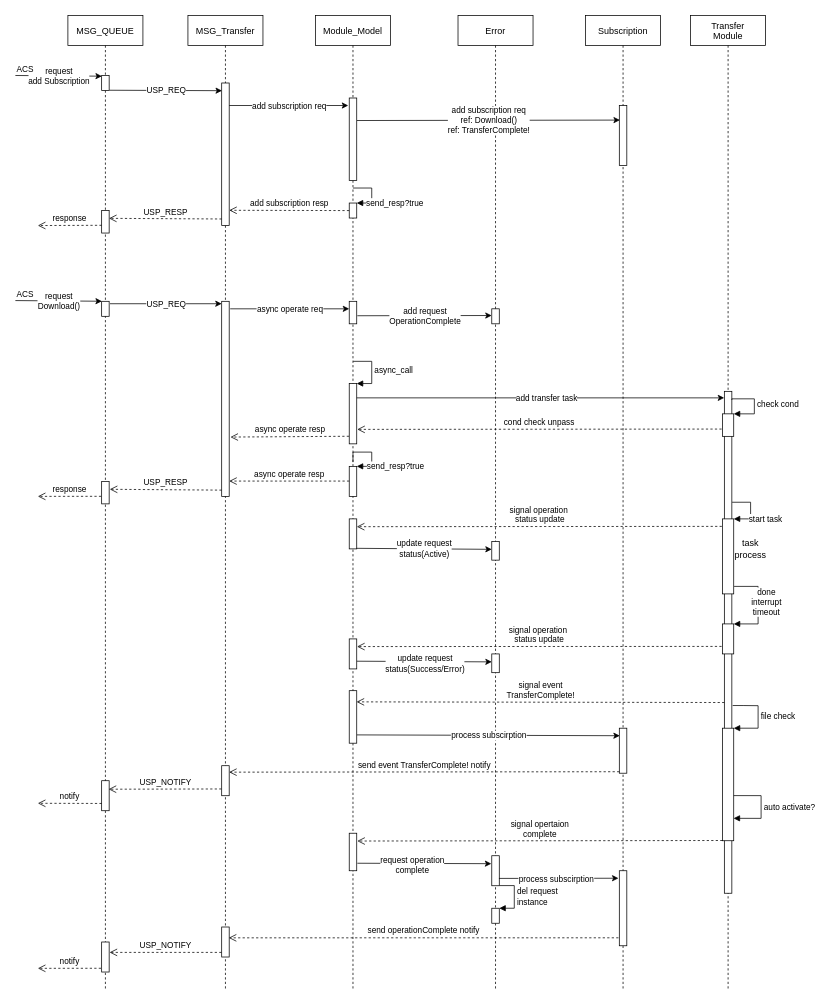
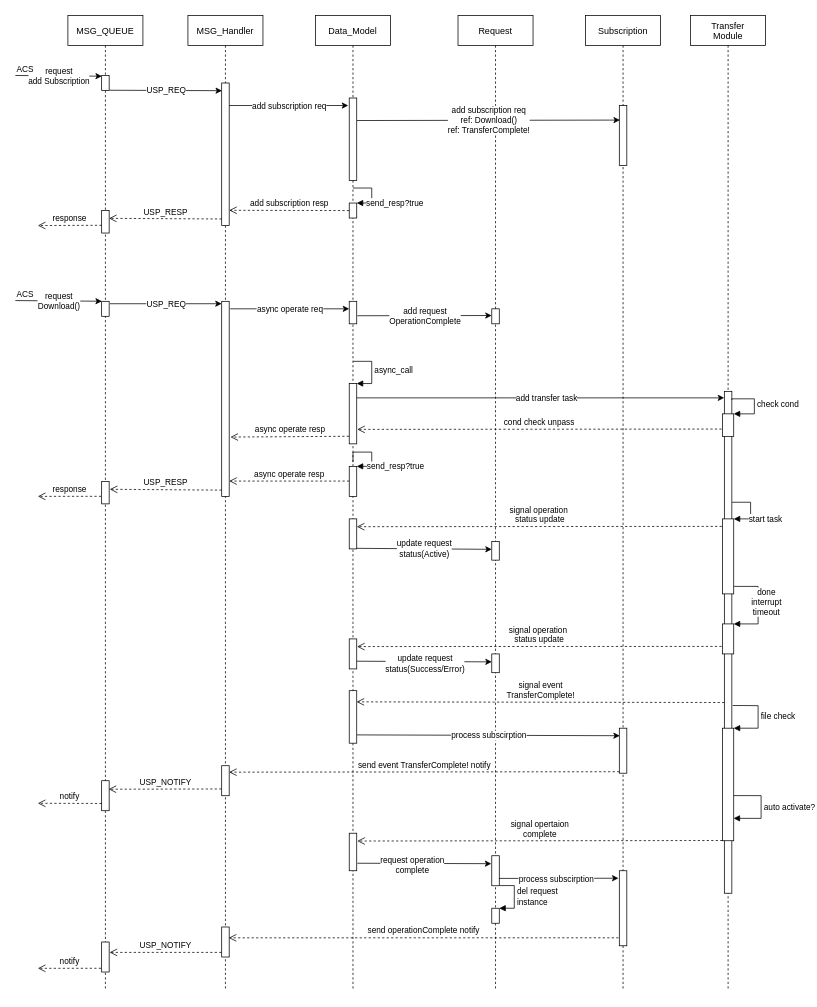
node "MSG_Transfer": label "MSG_Transfer" -> "MSG_Handler"
node "Module_Model": label "Module_Model" -> "Data_Model"
node "Error": label "Error" -> "Request"
node "task process": removed
